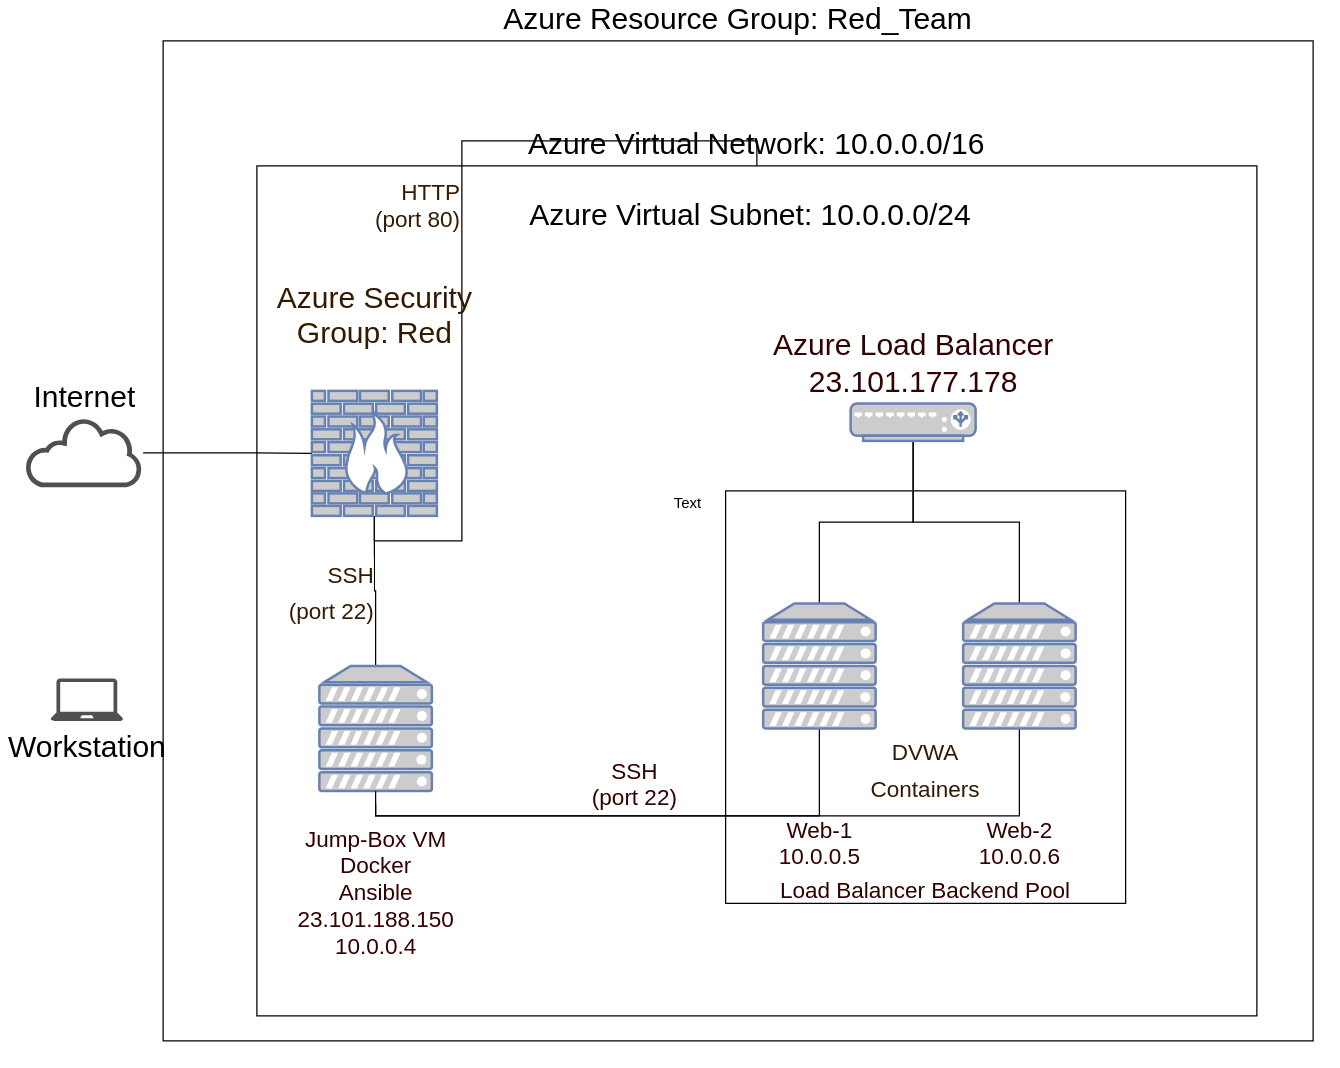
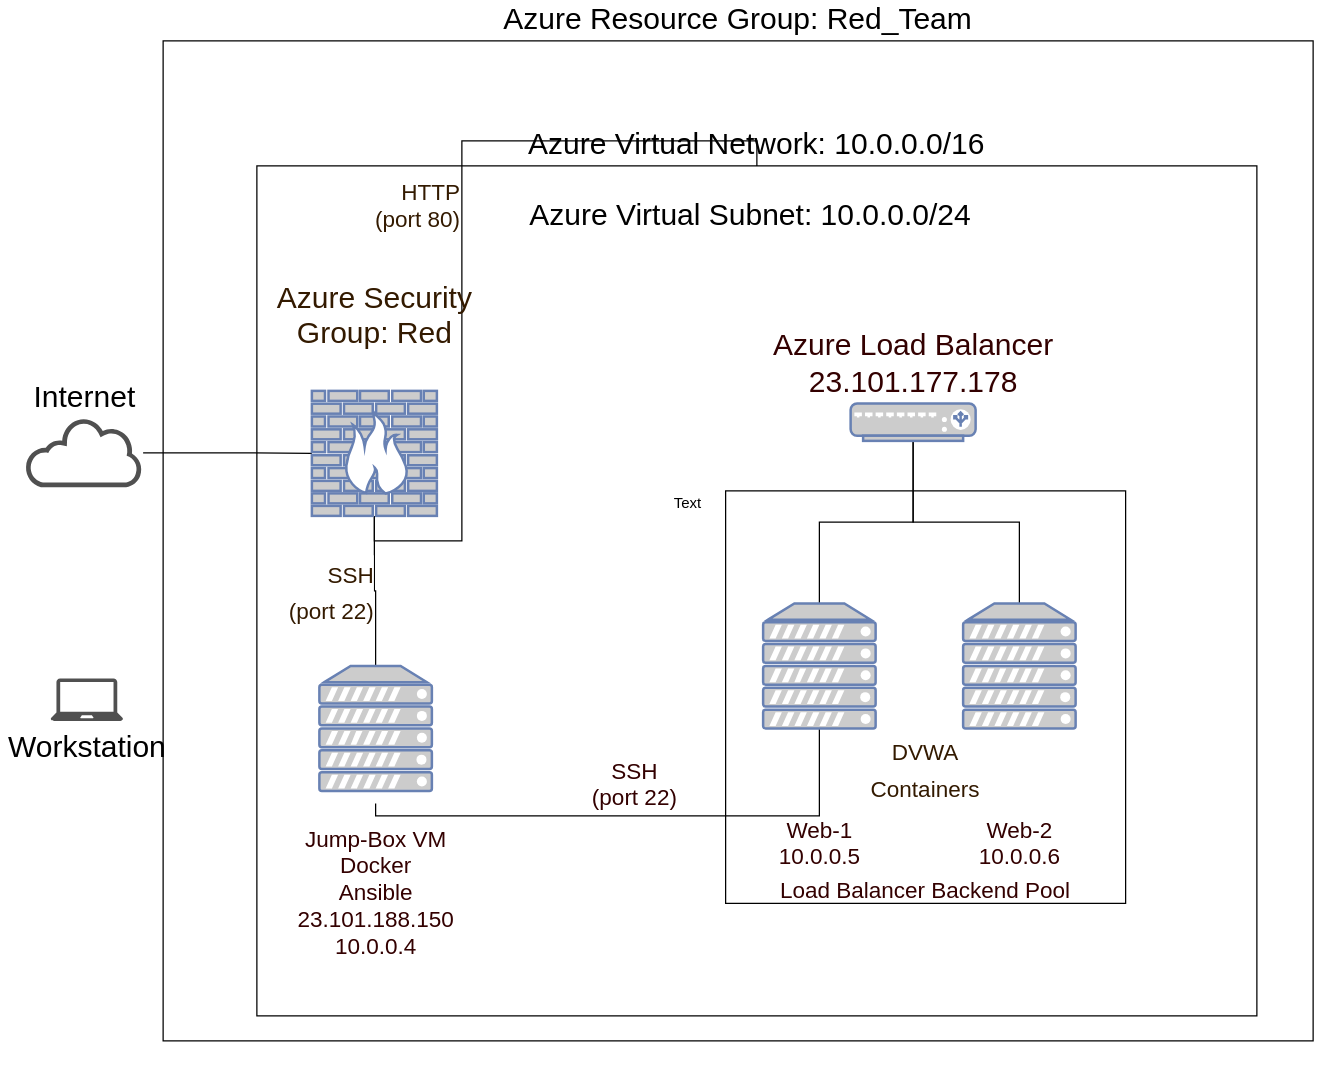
edge "Web-2 10.0.0.6" -- "Jump-Box VM Docker Ansible 23.101.188.150 10.0.0.4": removed
